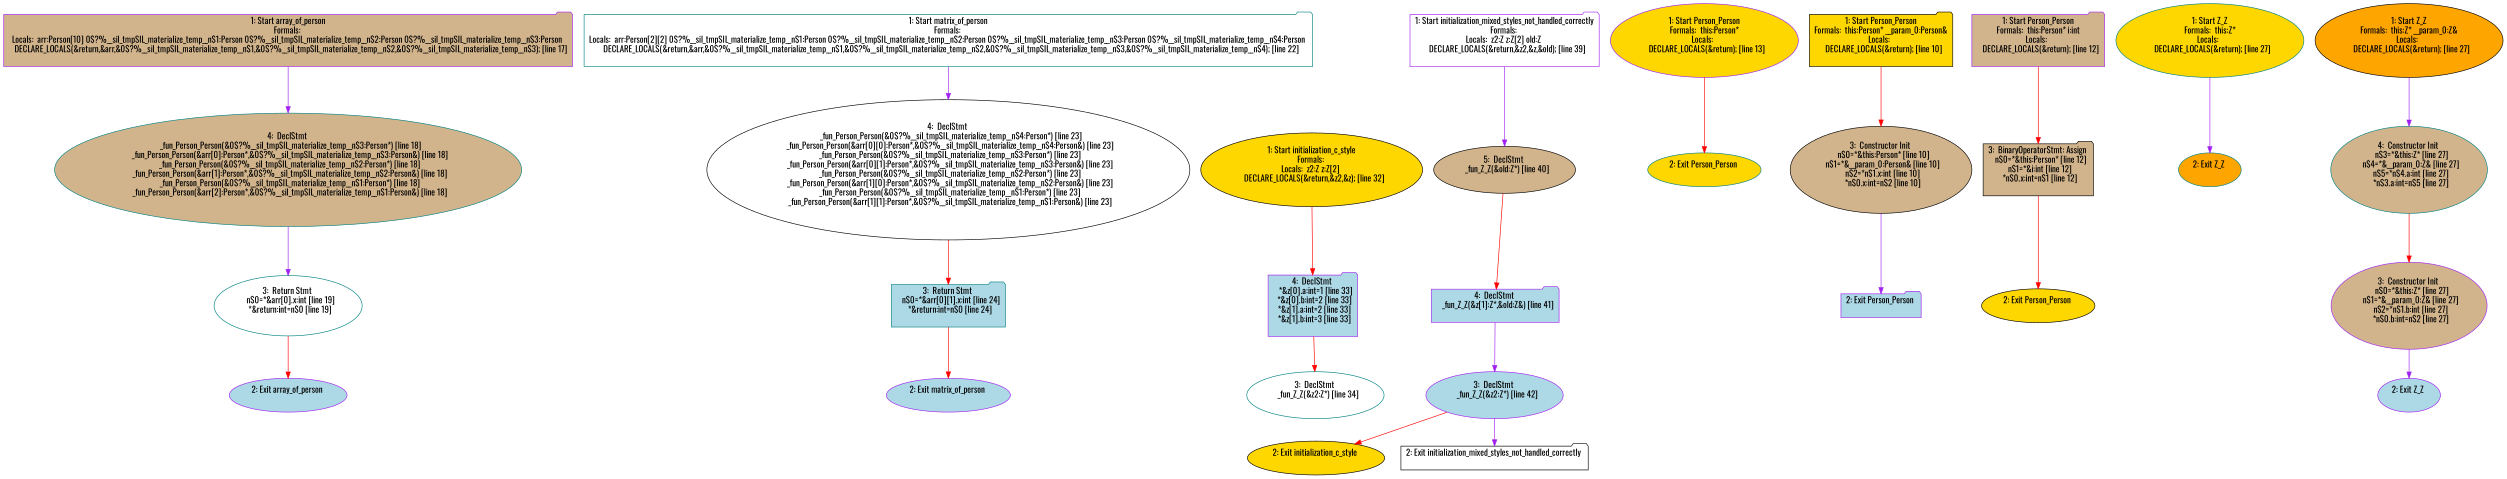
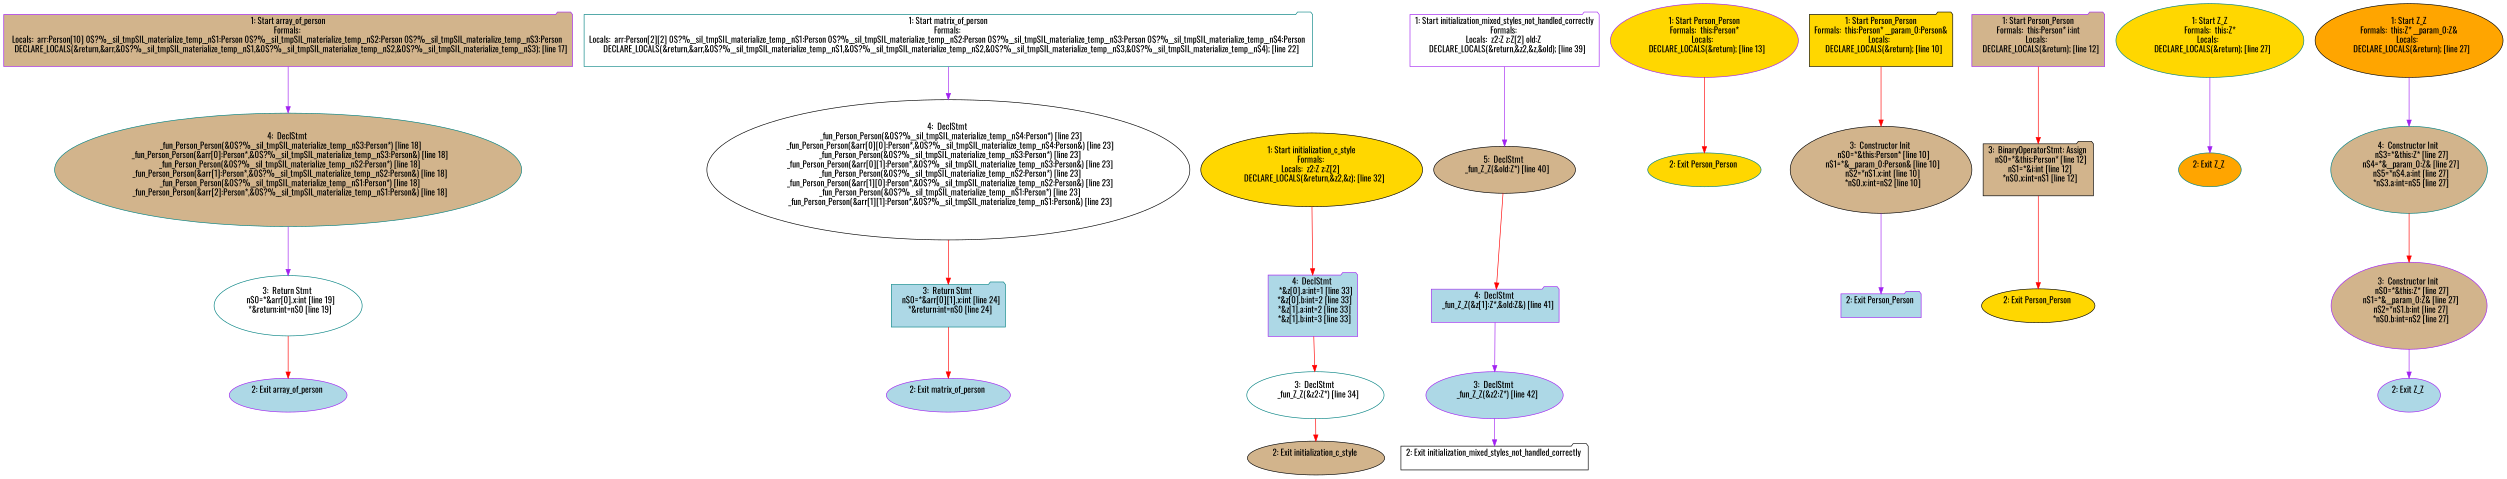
edge "3:  DeclStmt _fun_Z_Z(&z2:Z*) [line 42]" -> "2: Exit initialization_c_style": now "3:  DeclStmt _fun_Z_Z(&z2:Z*) [line 34]" -> "2: Exit initialization_c_style"
node "2: Exit initialization_c_style": fillcolor gold -> tan
